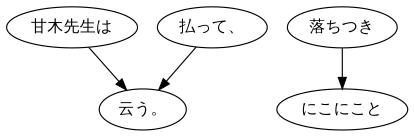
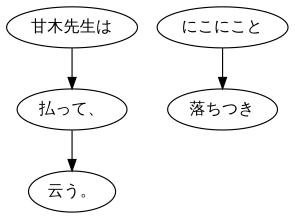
edge "落ちつき" -> "にこにこと": reversed
edge "甘木先生は" -> "云う。": now "甘木先生は" -> "払って、"
